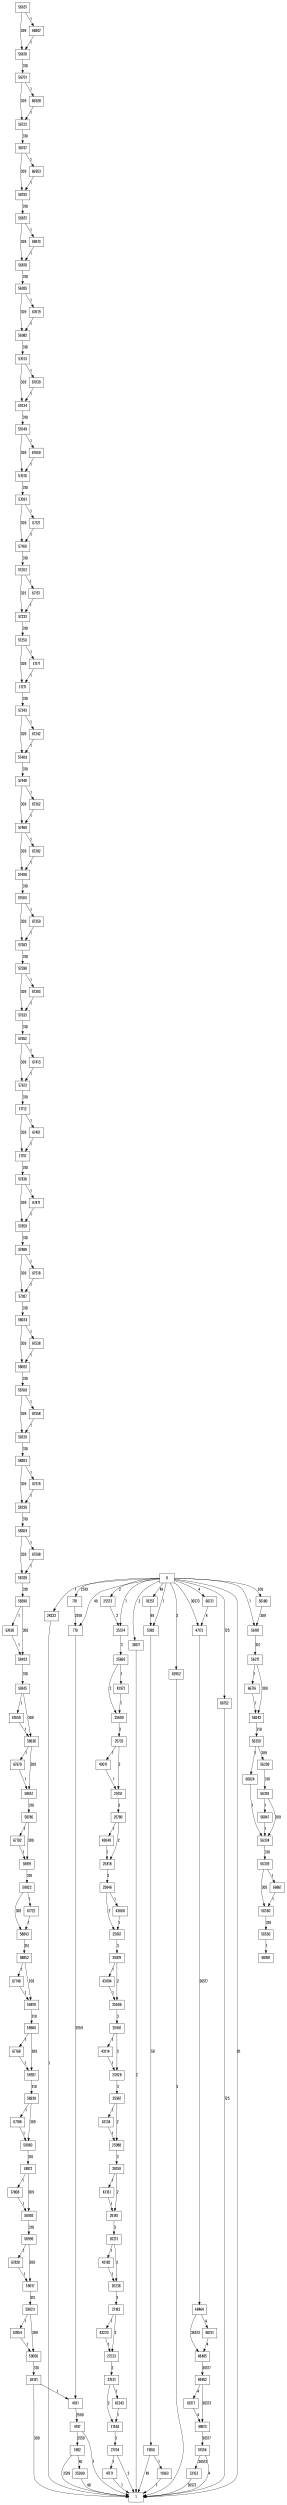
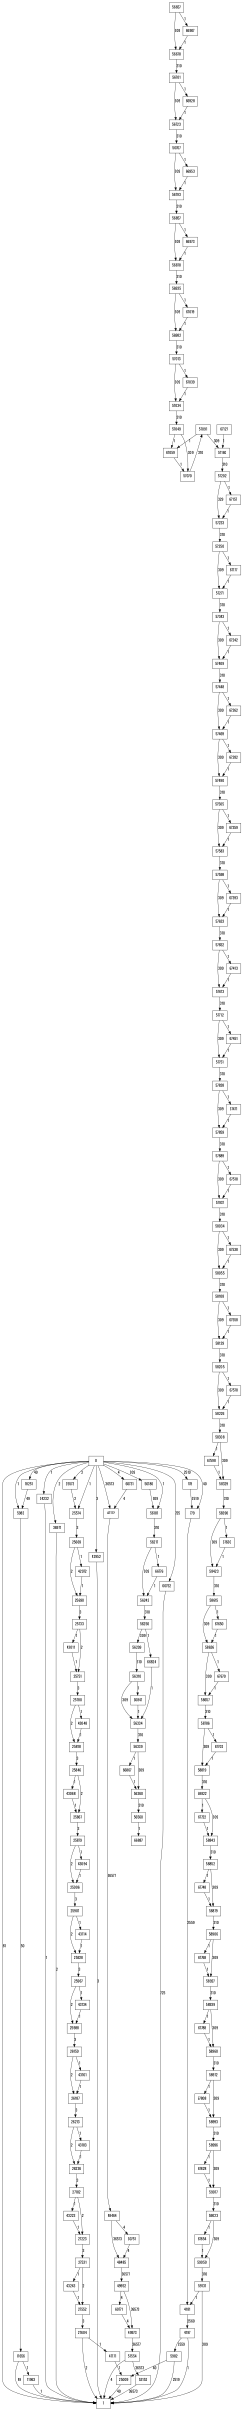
edge "57091" -> "67127": now "57091" -> "67059"
node "27704": label "27704" -> "27604"
edge "47171" -> "1": now "47171" -> "25009"
